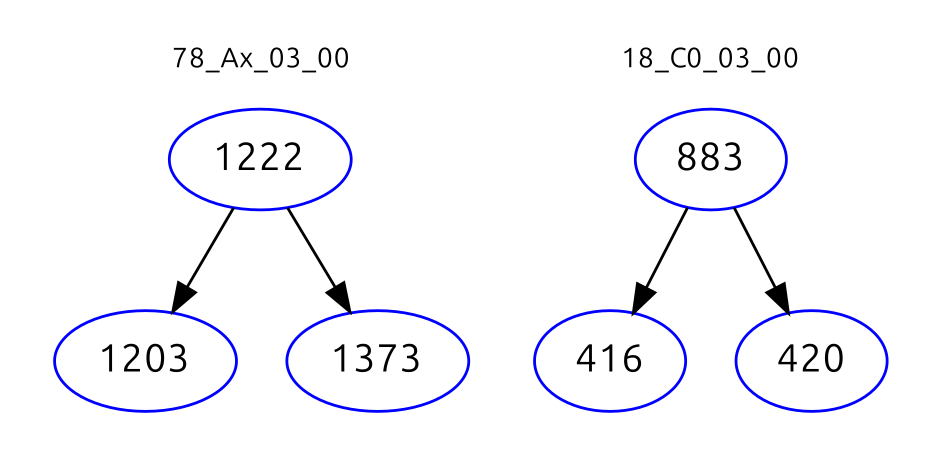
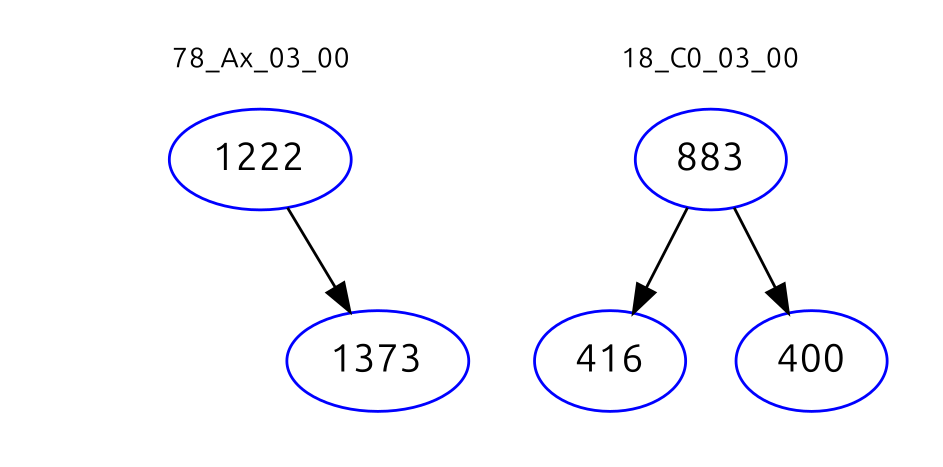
node "1203": removed
node "420": label "420" -> "400"
